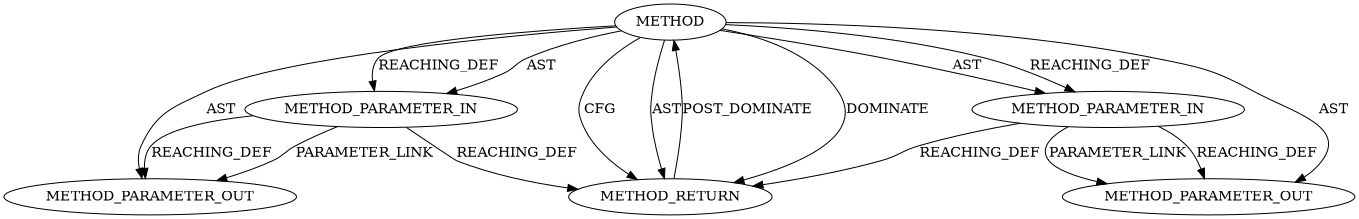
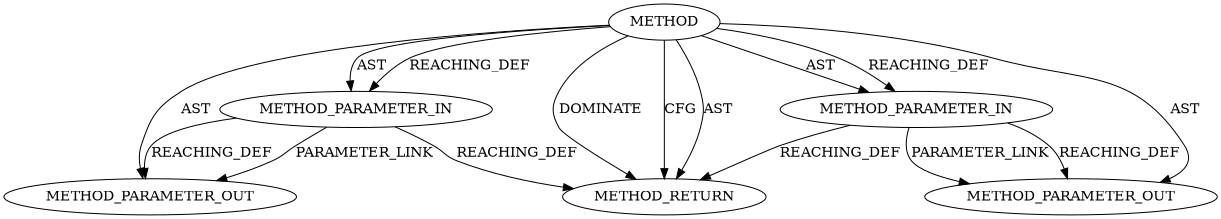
edge "METHOD_RETURN" -> "METHOD": removed, label "POST_DOMINATE"
